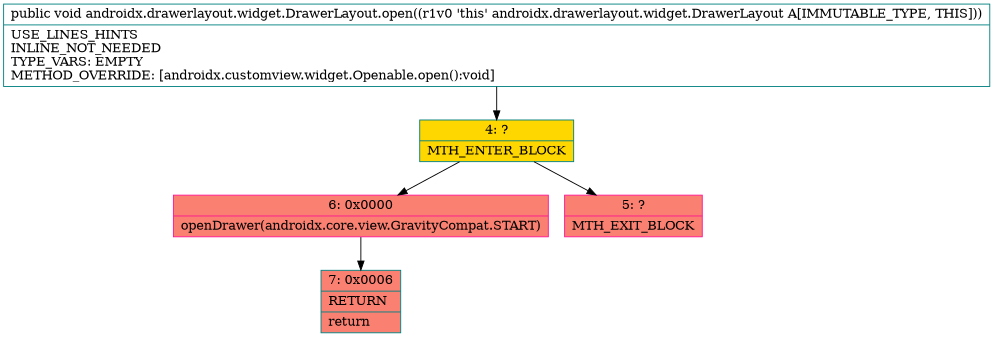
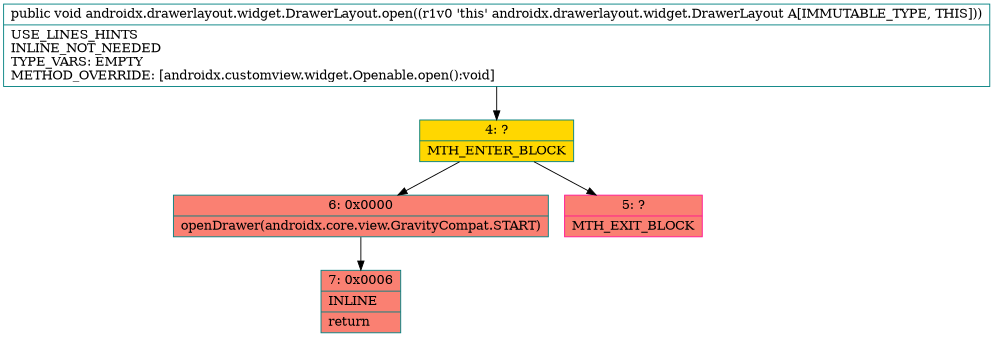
node "6: 0x0000": color deeppink -> teal
node "7: 0x0006": text "RETURN" -> "INLINE"
